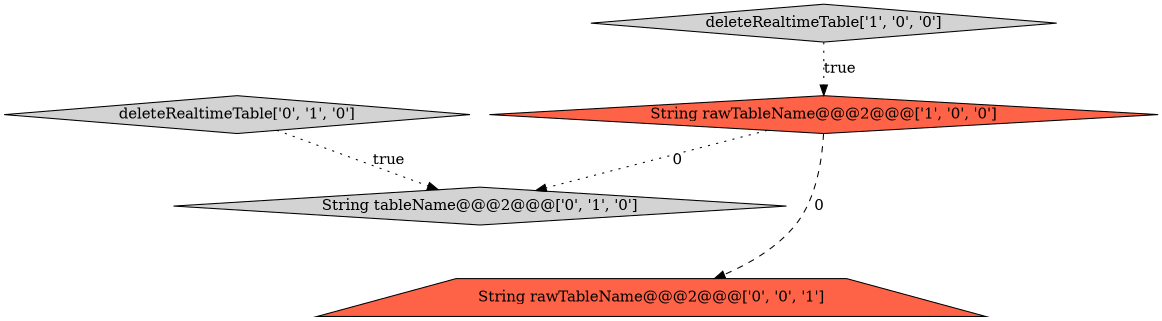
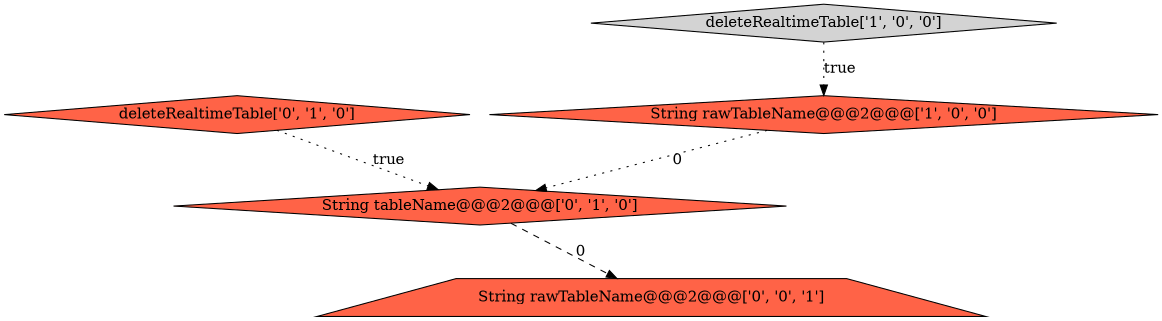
node "deleteRealtimeTable['0', '1', '0']": fillcolor lightgray -> tomato
node "String tableName@@@2@@@['0', '1', '0']": fillcolor lightgray -> tomato
edge "String rawTableName@@@2@@@['1', '0', '0']" -> "String rawTableName@@@2@@@['0', '0', '1']": now "String tableName@@@2@@@['0', '1', '0']" -> "String rawTableName@@@2@@@['0', '0', '1']"
